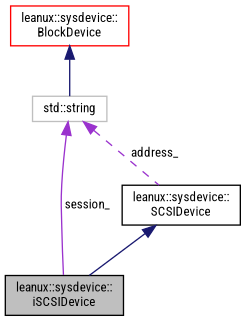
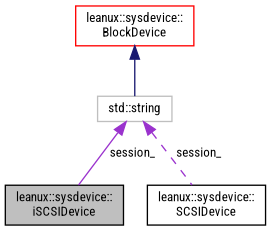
edge "leanux::sysdevice:: SCSIDevice" -> "std::string": label " address_" -> " session_"
edge "leanux::sysdevice:: iSCSIDevice" -> "leanux::sysdevice:: SCSIDevice": removed
